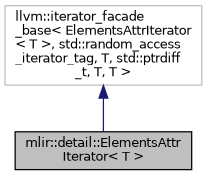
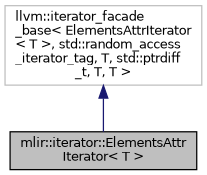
node "mlir::detail::ElementsAttr Iterator< T >": label "mlir::detail::ElementsAttr Iterator< T >" -> "mlir::iterator::ElementsAttr Iterator< T >"
